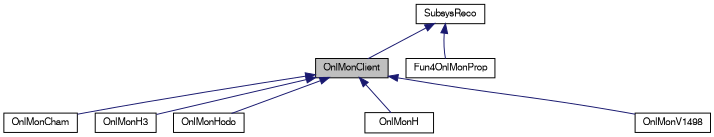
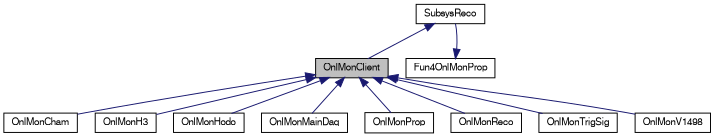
edge "Fun4OnlMonProp" -> "SubsysReco": reversed
node "OnlMonMainDaq": added
node "OnlMonH": label "OnlMonH" -> "OnlMonProp"
node "OnlMonReco": added
node "OnlMonTrigSig": added
